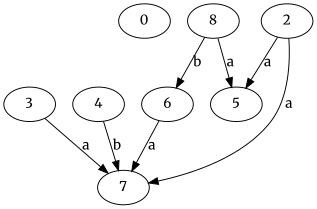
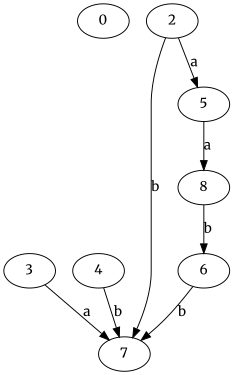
edge "8" -> "5": reversed
edge "2" -> "7": label "a" -> "b"
edge "6" -> "7": label "a" -> "b"
